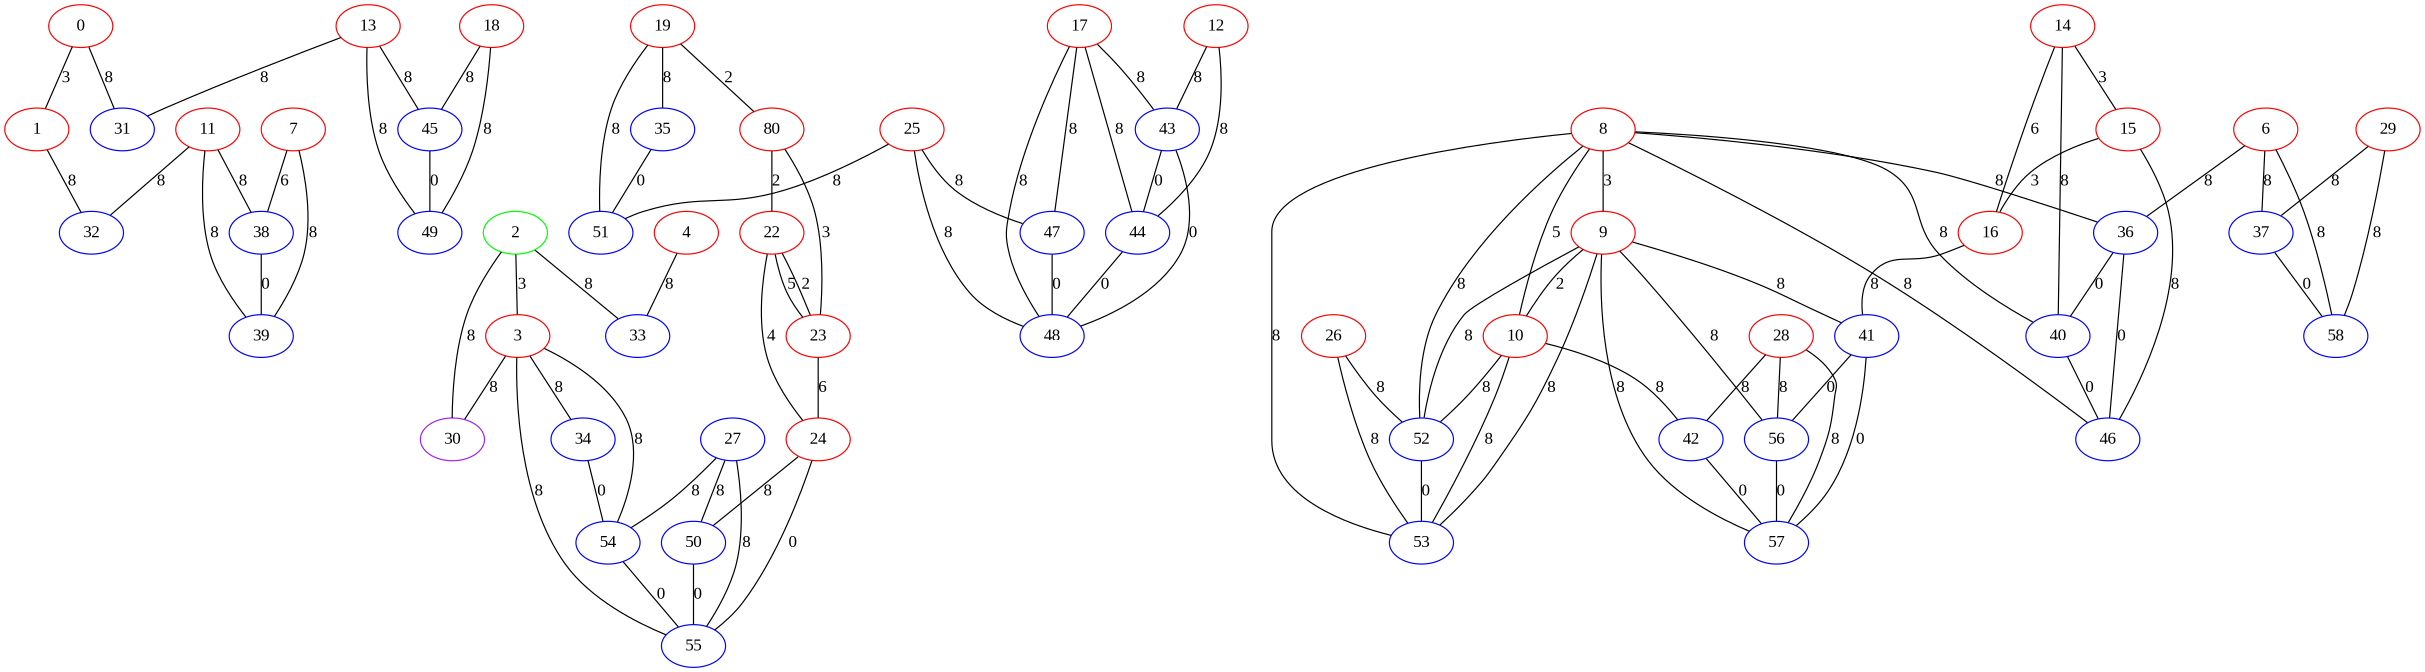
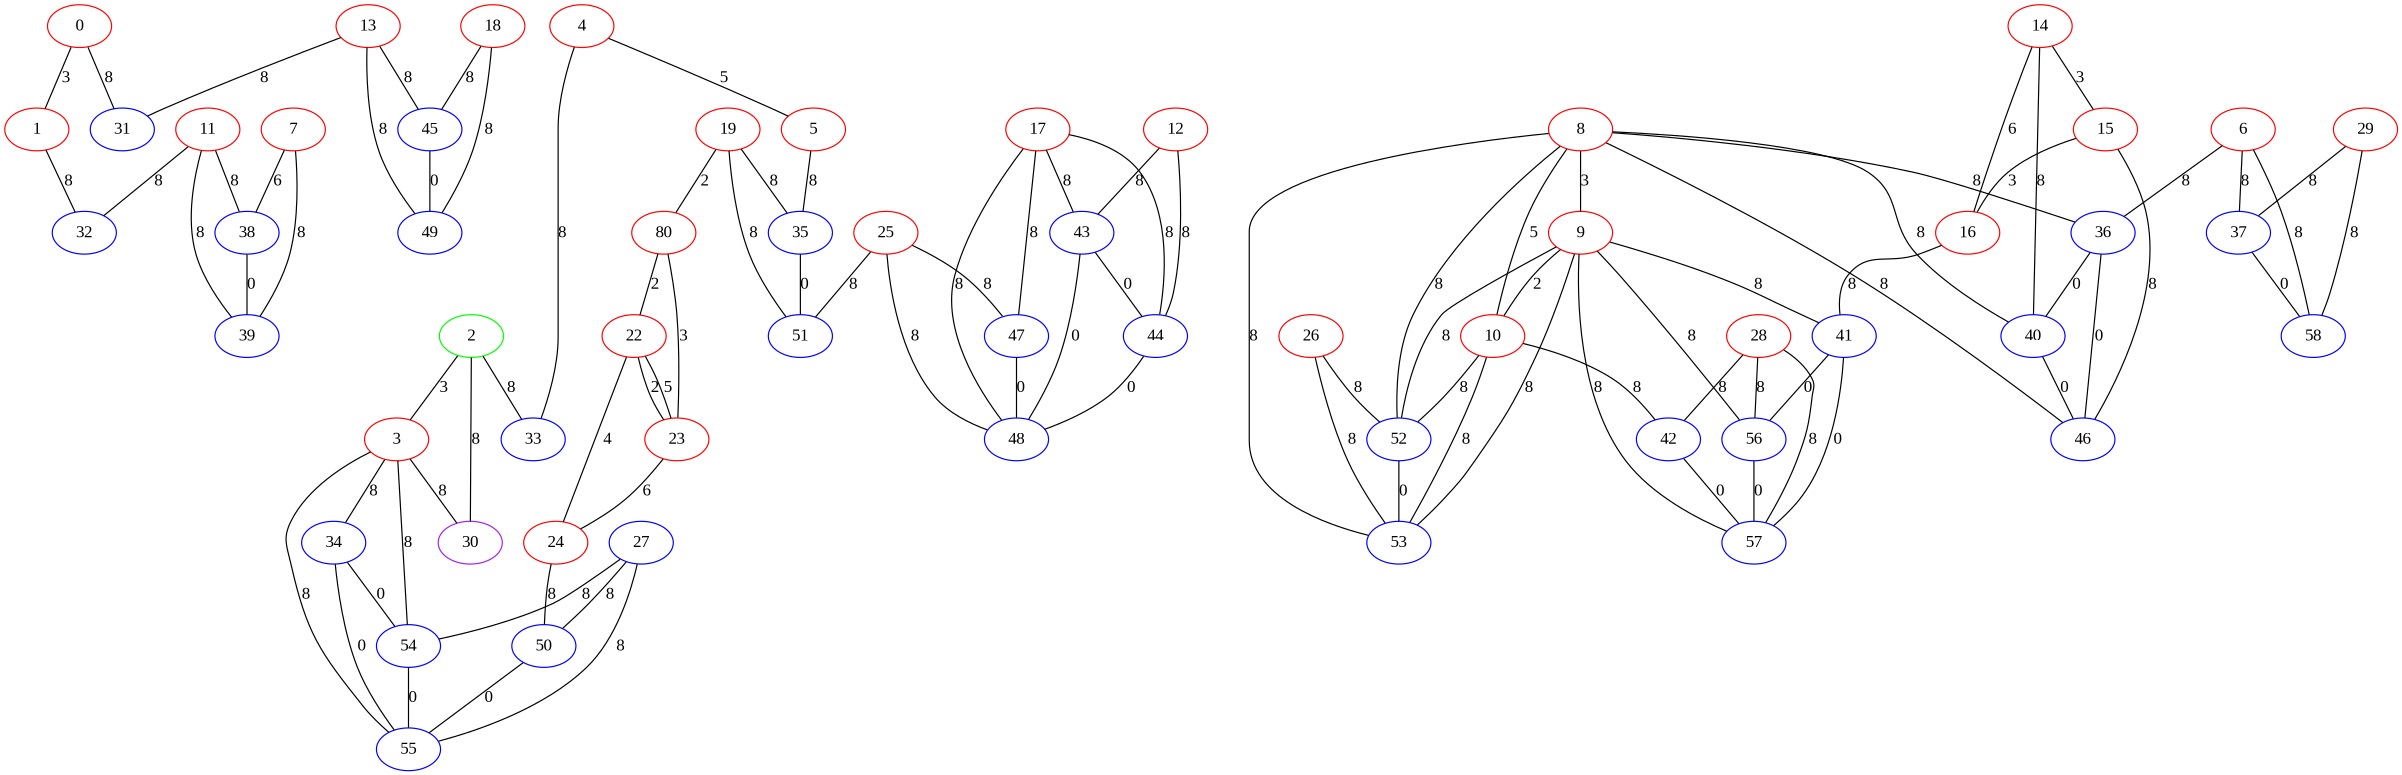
node "5": added
edge "24" -- "55": now "34" -- "55"
